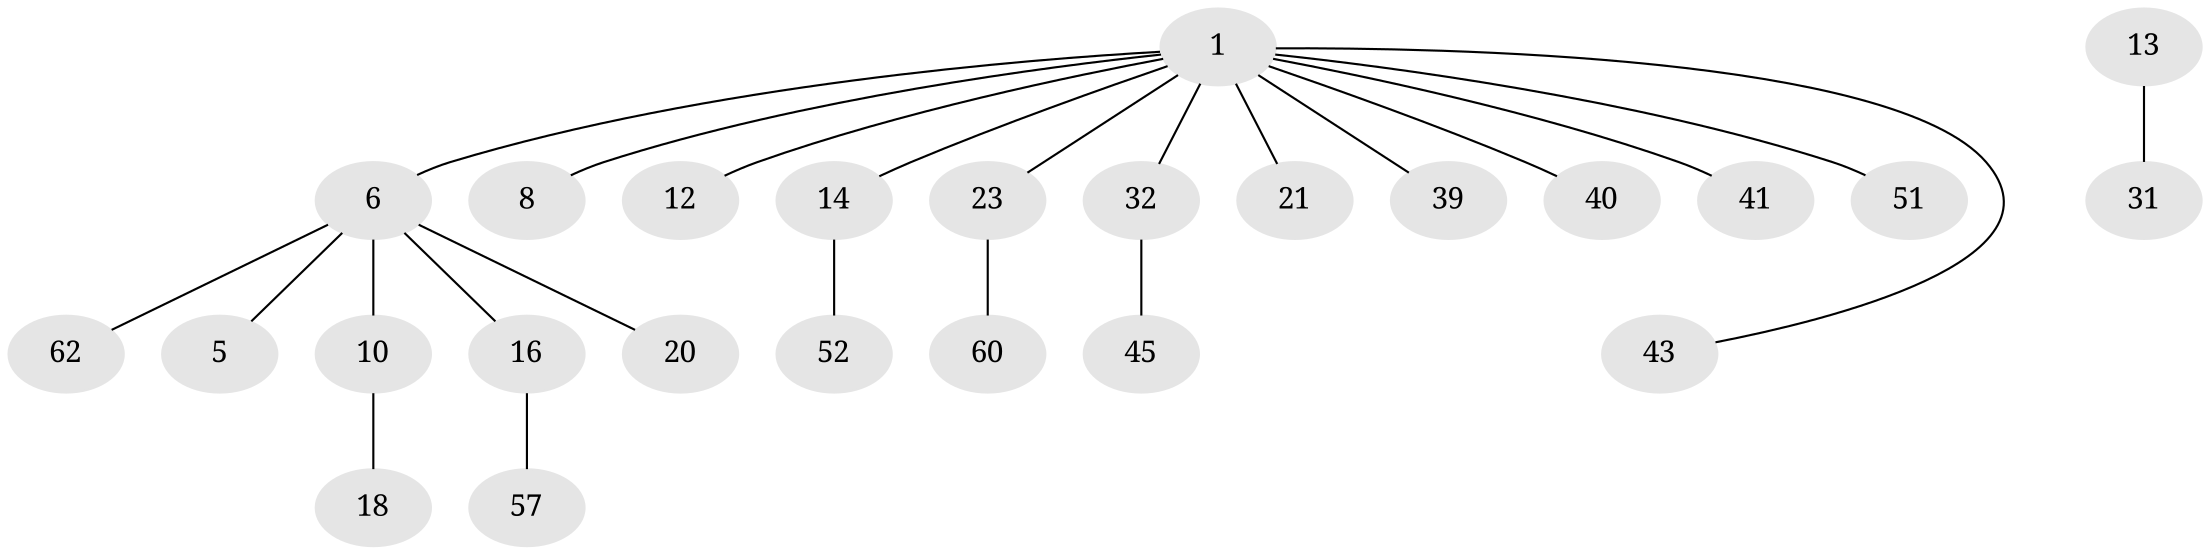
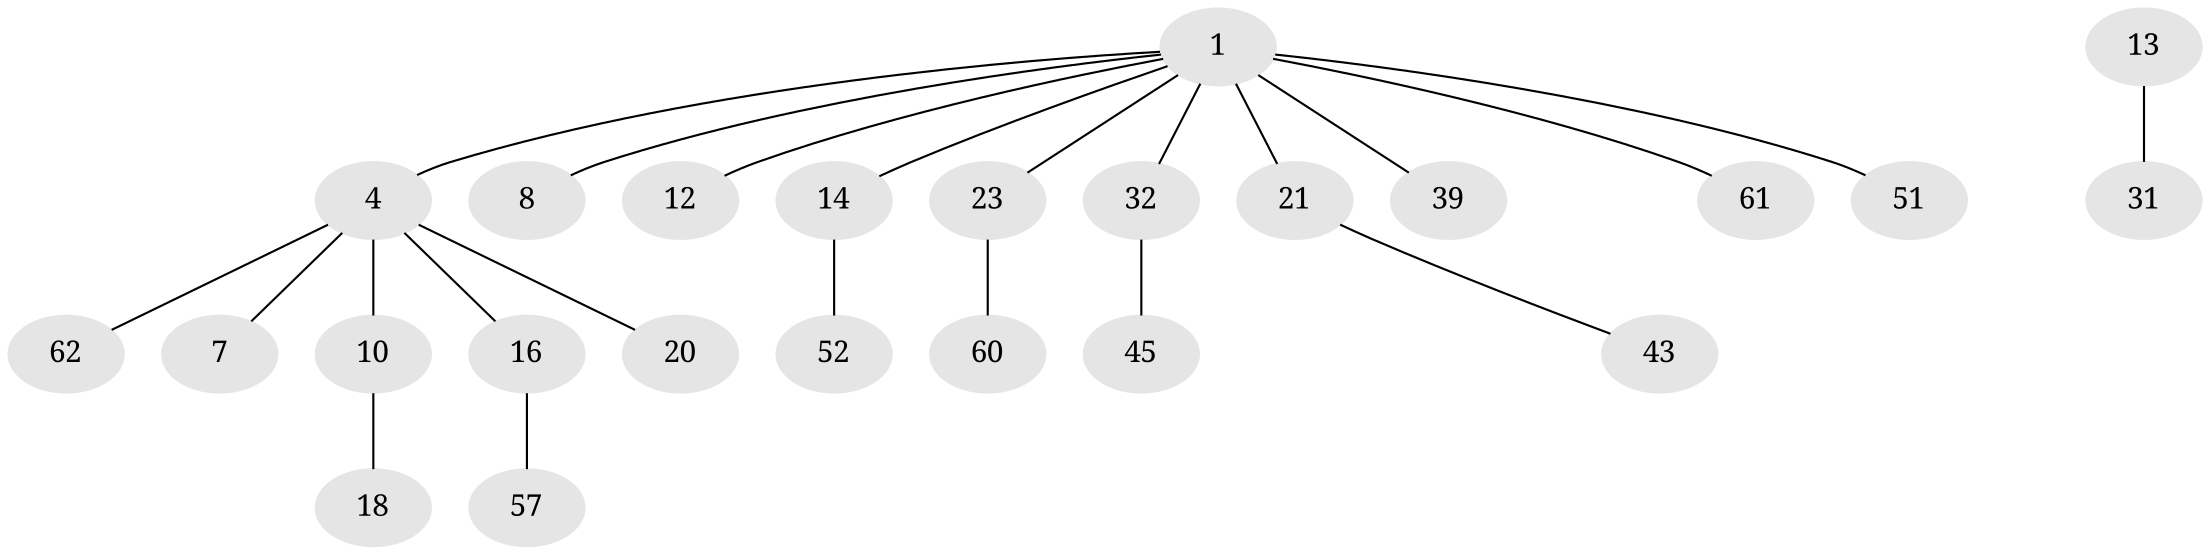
edge "1" -- "43": now "21" -- "43"
node "6": label "6" -> "4"
node "40": removed
node "41": label "41" -> "61"
node "5": label "5" -> "7"
